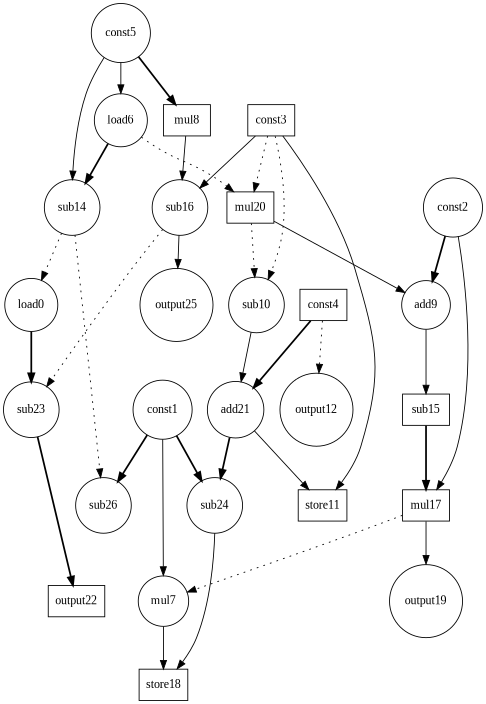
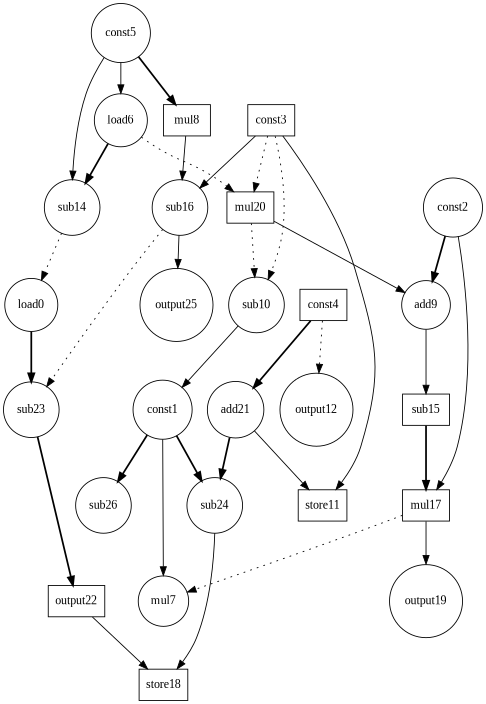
edge "sub14" -> "sub26": removed
edge "sub10" -> "add21": now "sub10" -> "const1"
edge "mul7" -> "store18": now "output22" -> "store18"
